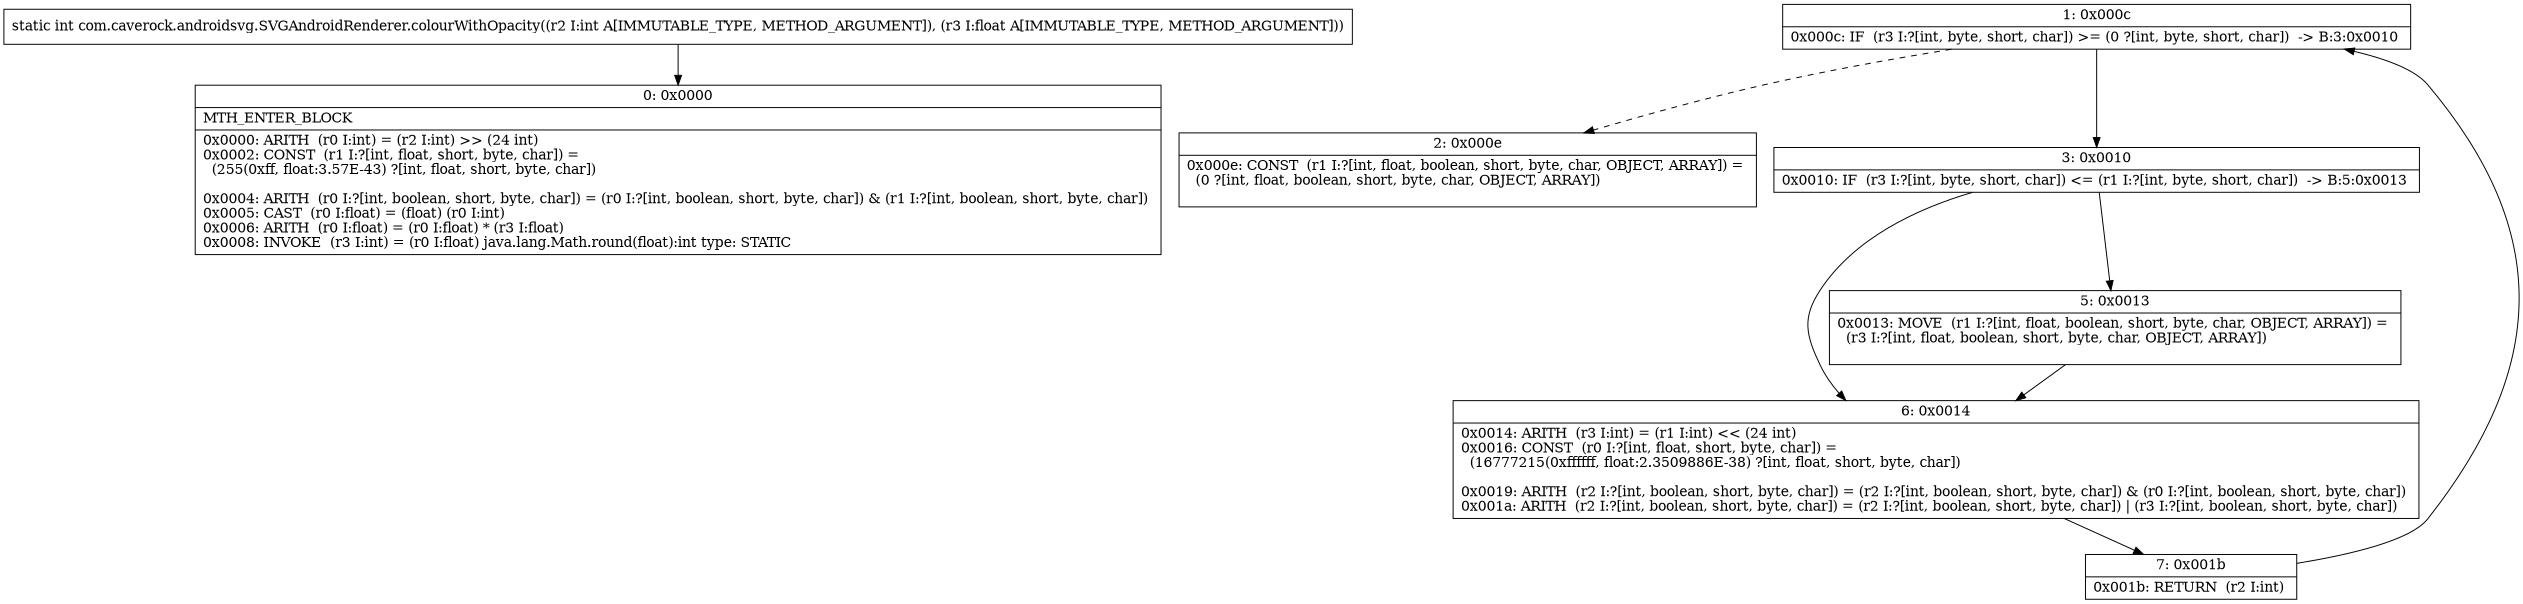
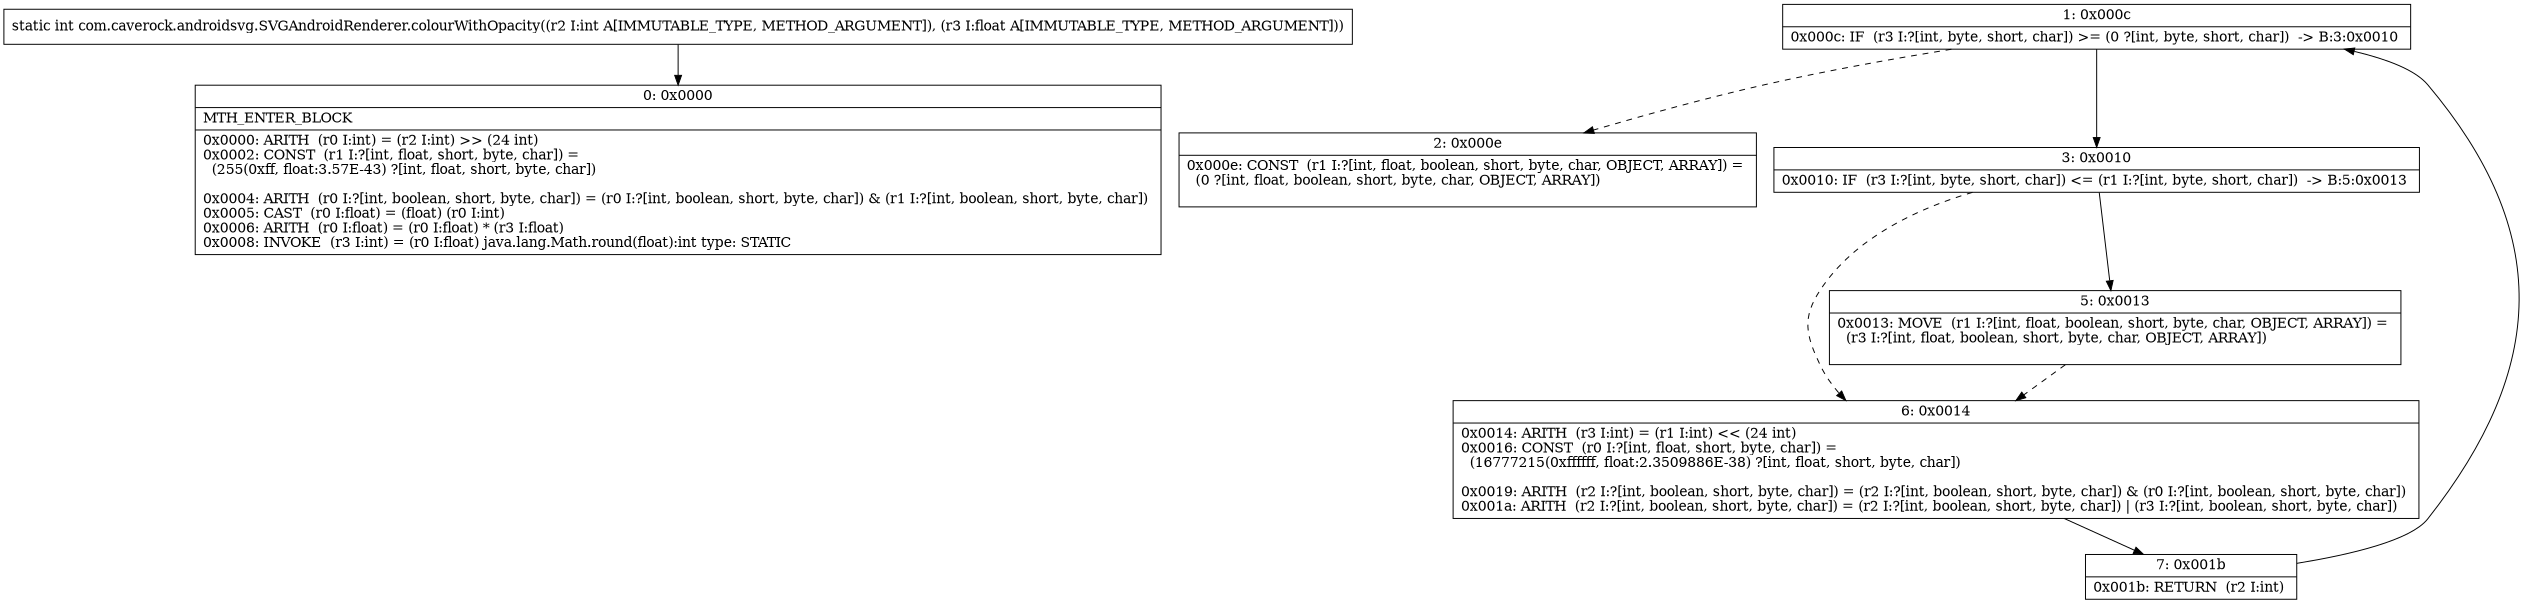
edge "3: 0x0010" -> "6: 0x0014": style solid -> dashed
edge "5: 0x0013" -> "6: 0x0014": style solid -> dashed
